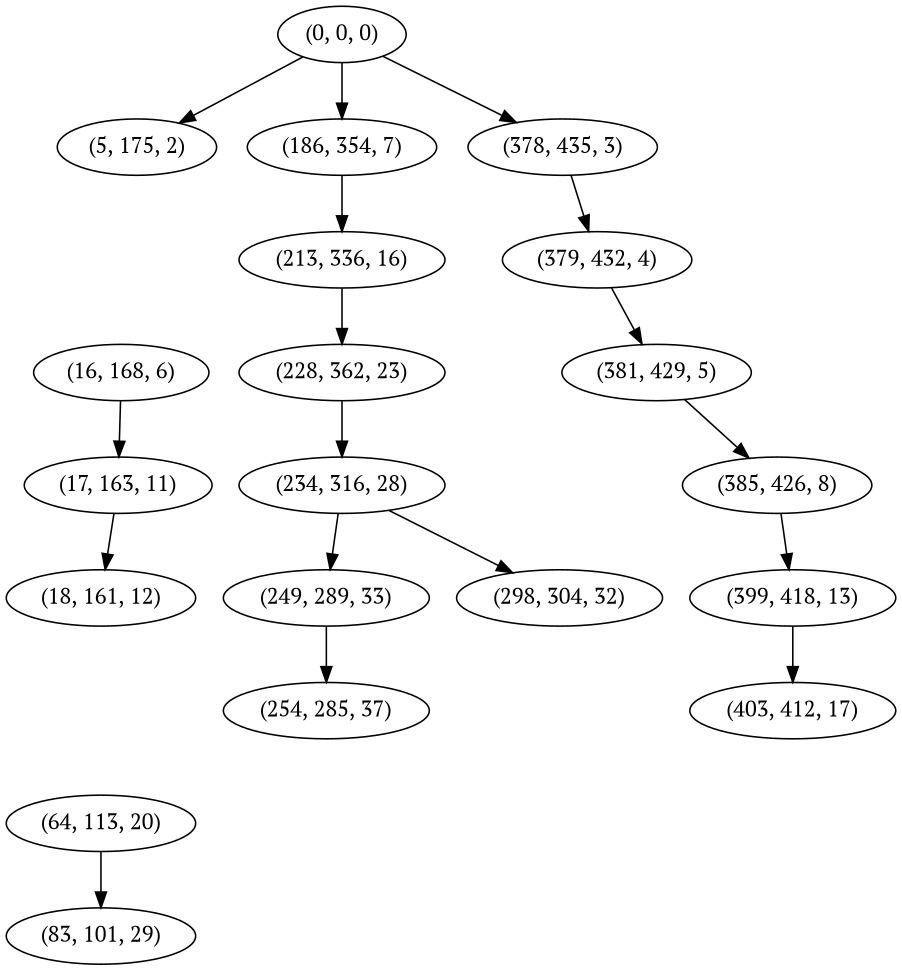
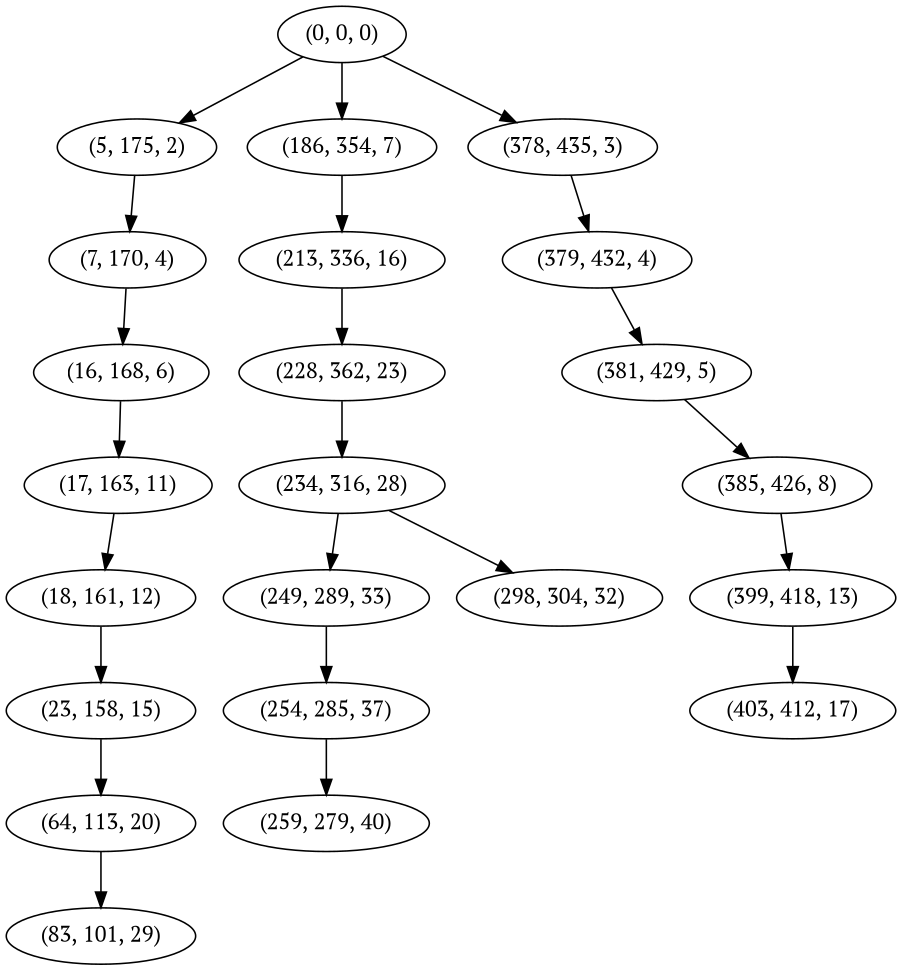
node "(7, 170, 4)": added
node "(23, 158, 15)": added
node "(259, 279, 40)": added
